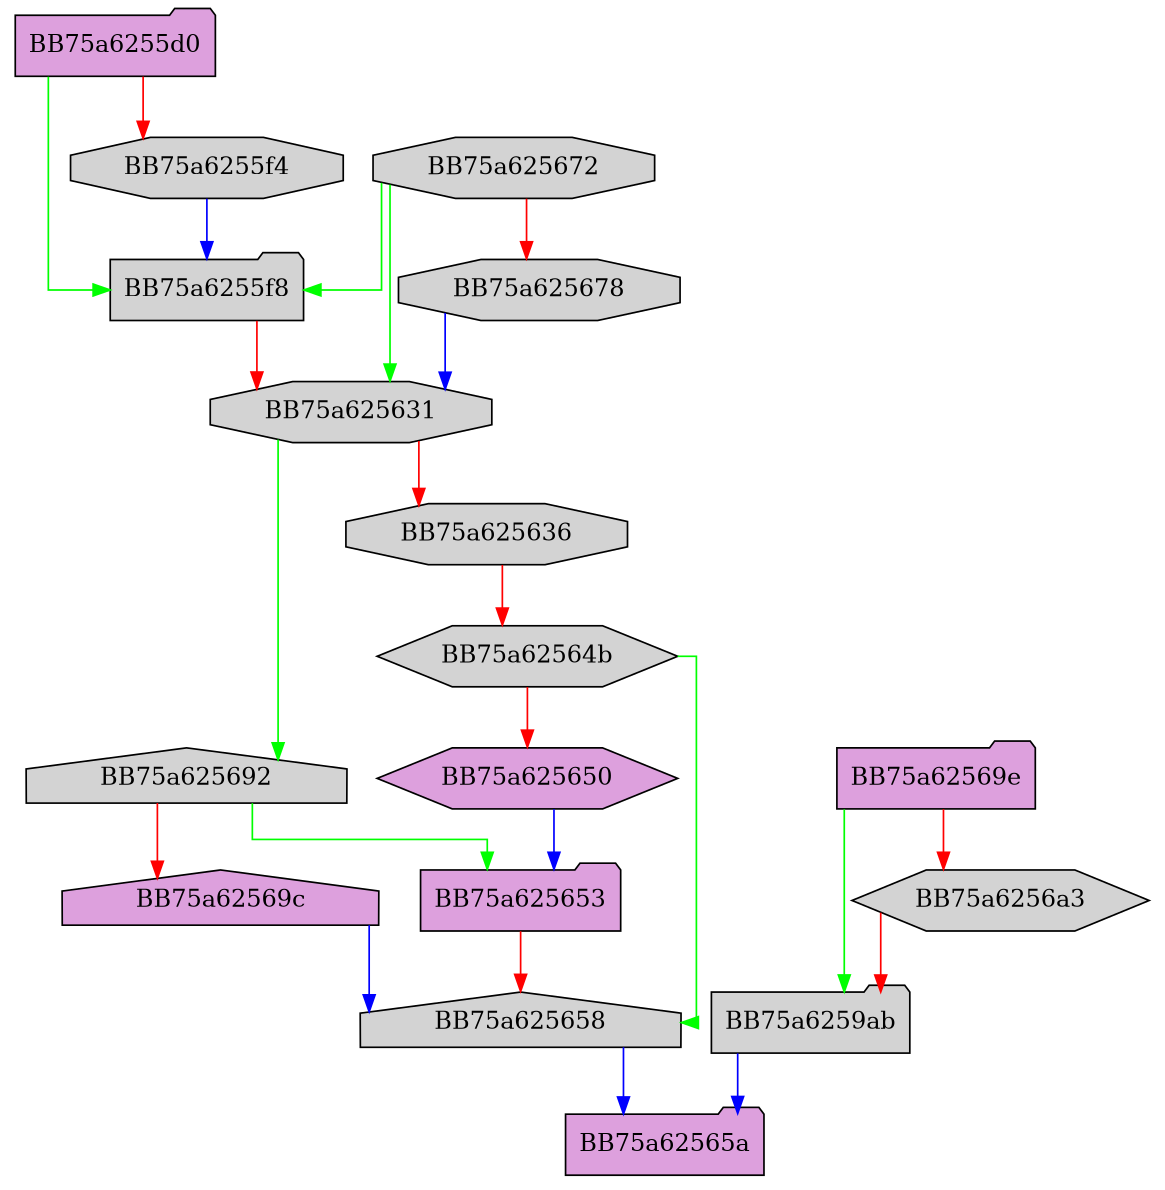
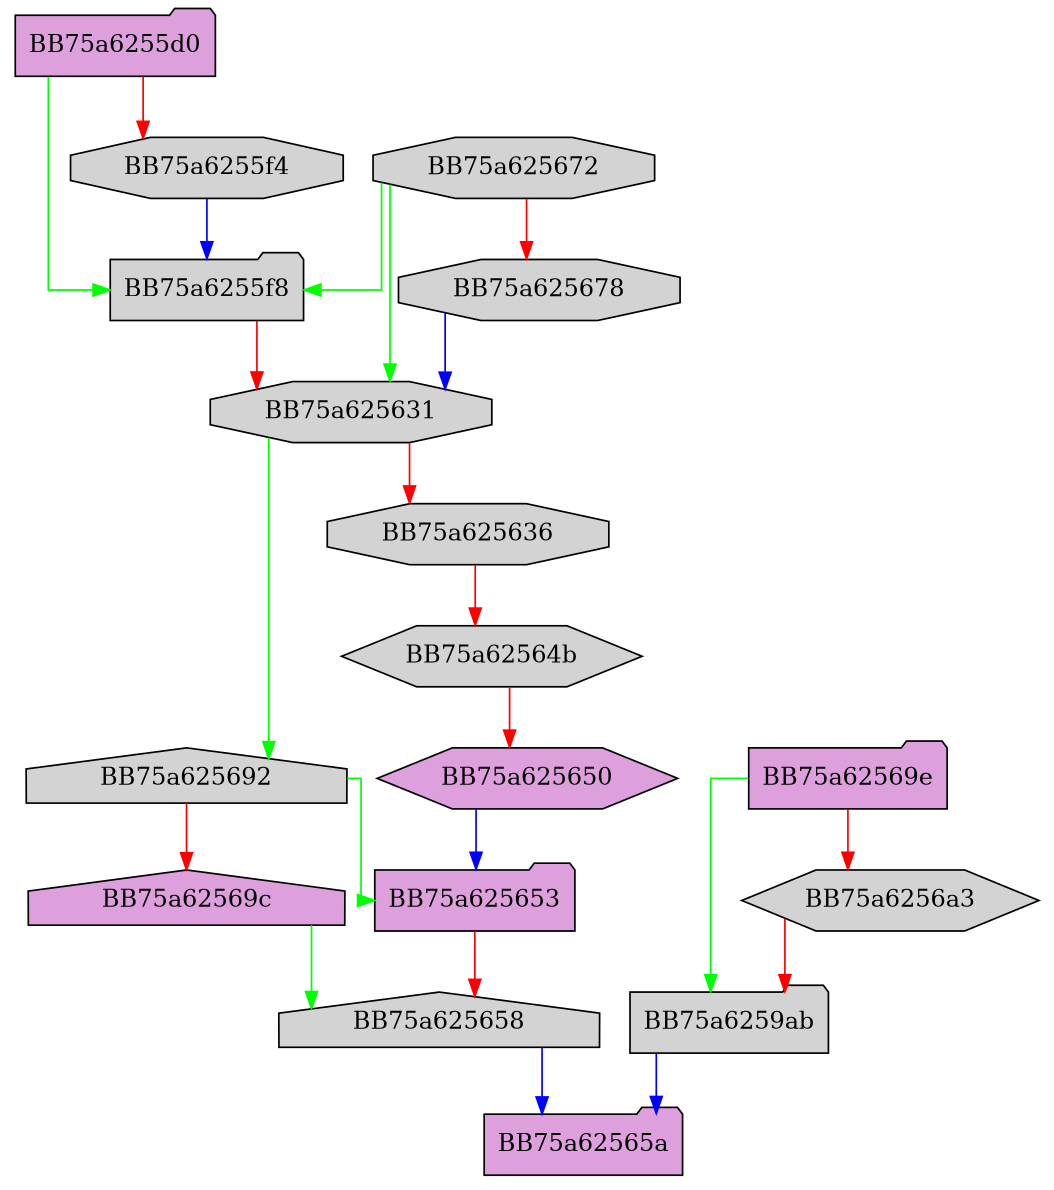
edge "BB75a62564b" -> "BB75a625658": removed
edge "BB75a62569c" -> "BB75a625658": color blue -> green
